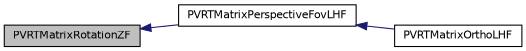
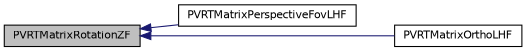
edge "PVRTMatrixOrthoLHF" -> "PVRTMatrixPerspectiveFovLHF": now "PVRTMatrixOrthoLHF" -> "PVRTMatrixRotationZF"
